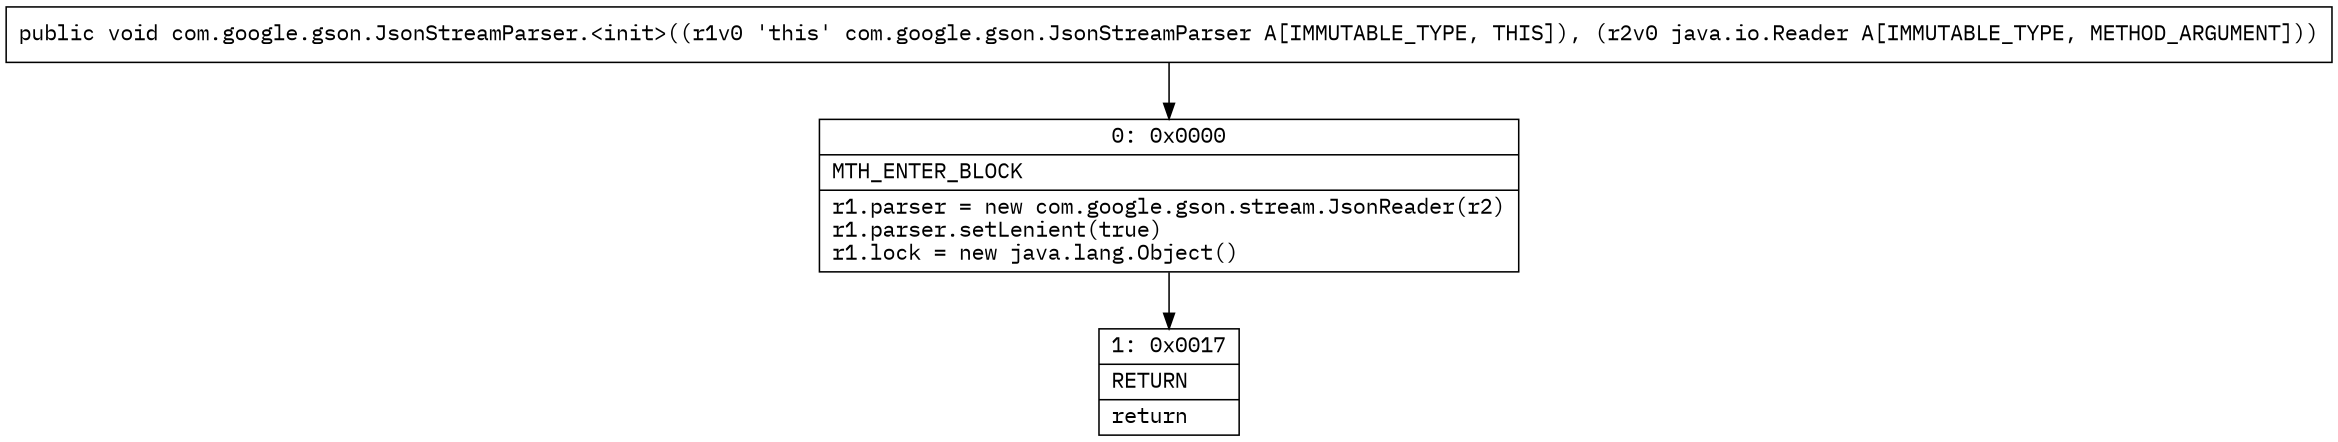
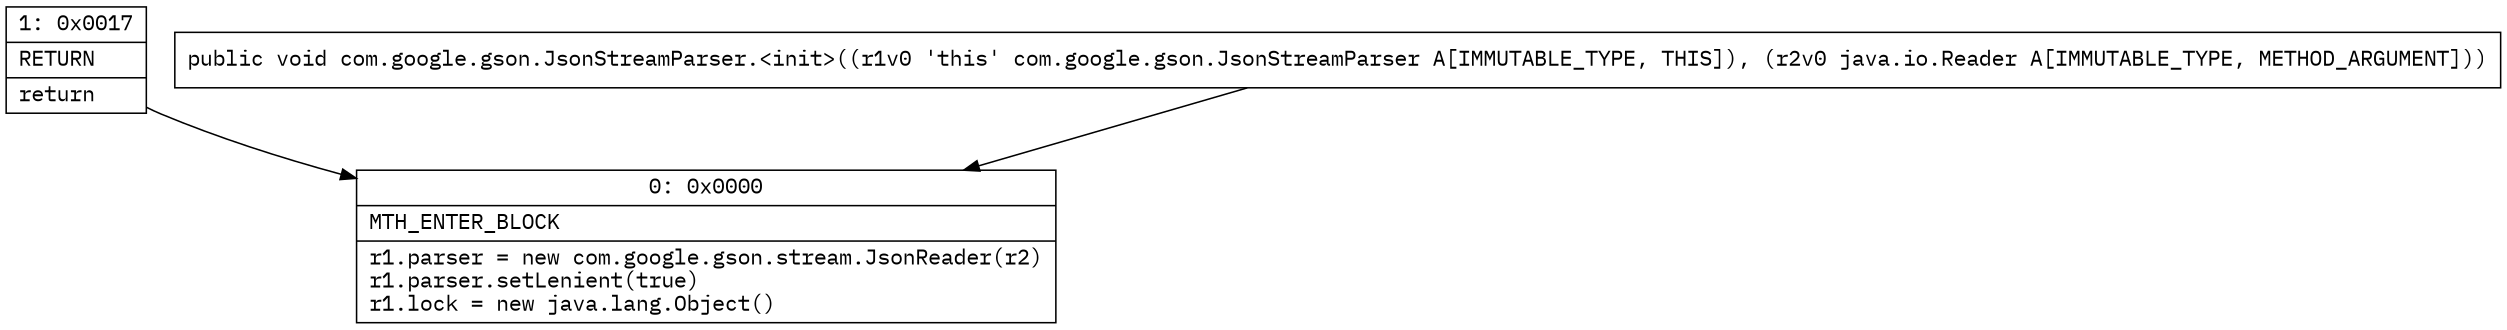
edge "0: 0x0000" -> "1: 0x0017": reversed
